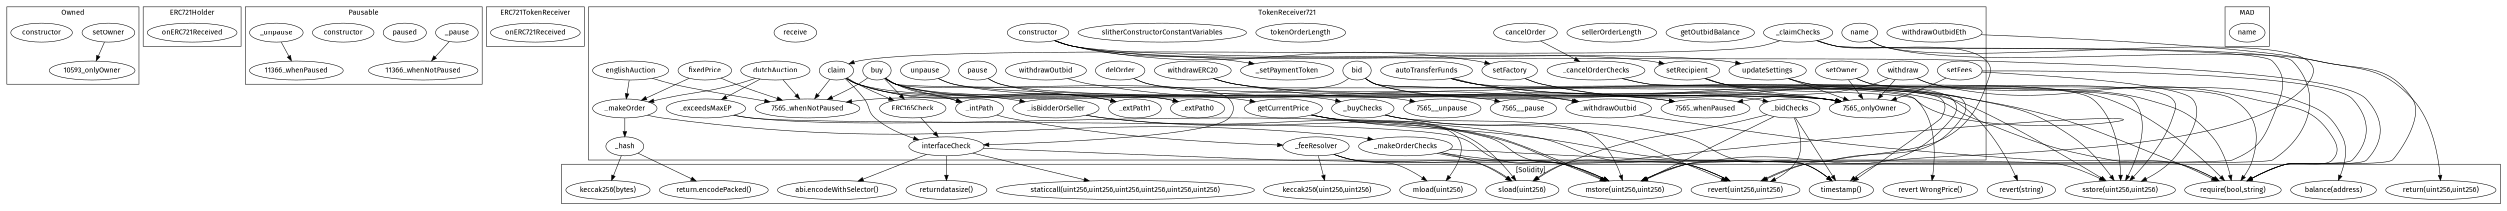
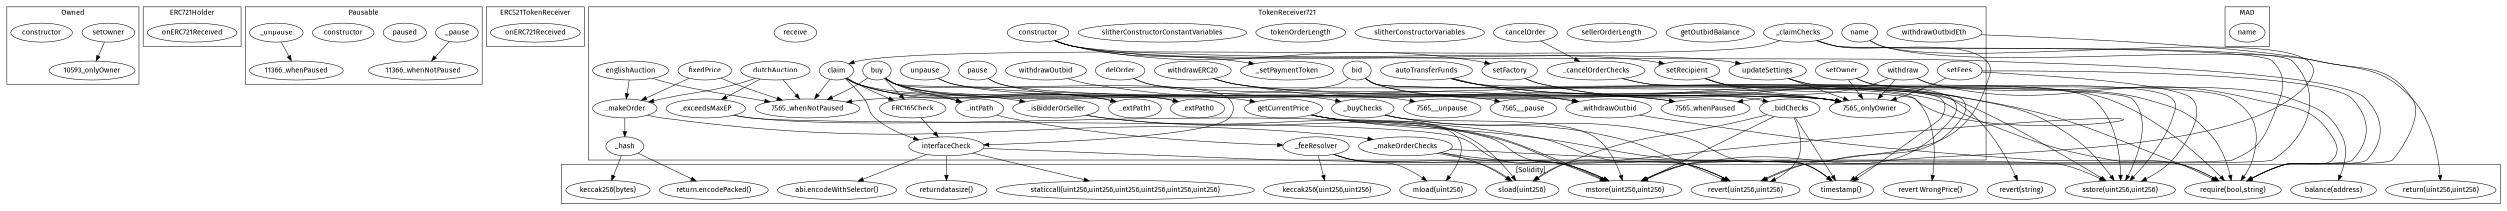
cluster "ERC721TokenReceiver": label "ERC721TokenReceiver" -> "ERC521TokenReceiver"
node "slitherConstructorVariables": added
